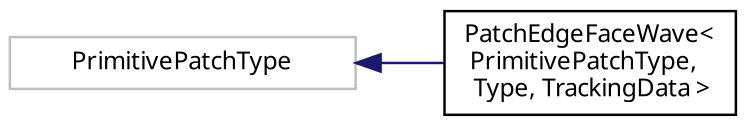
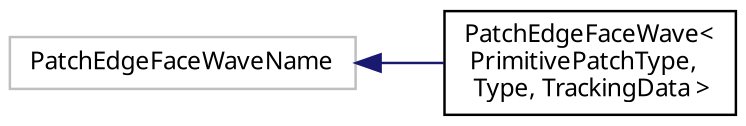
node "PrimitivePatchType": label "PrimitivePatchType" -> "PatchEdgeFaceWaveName"
